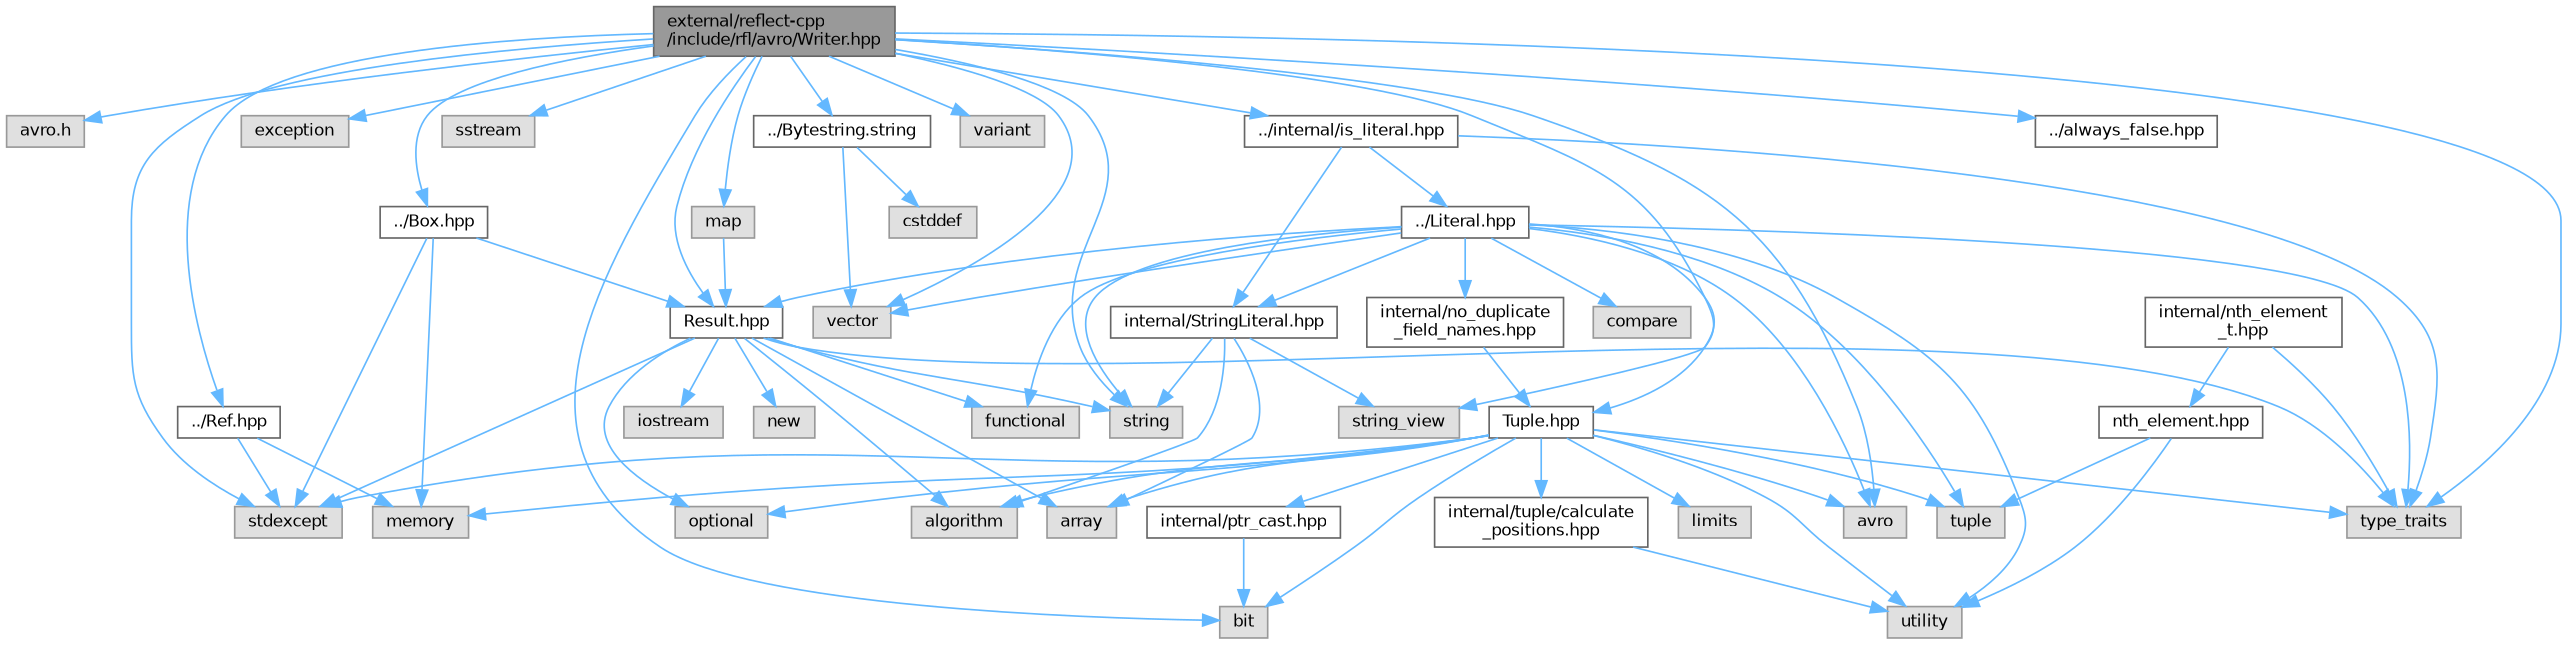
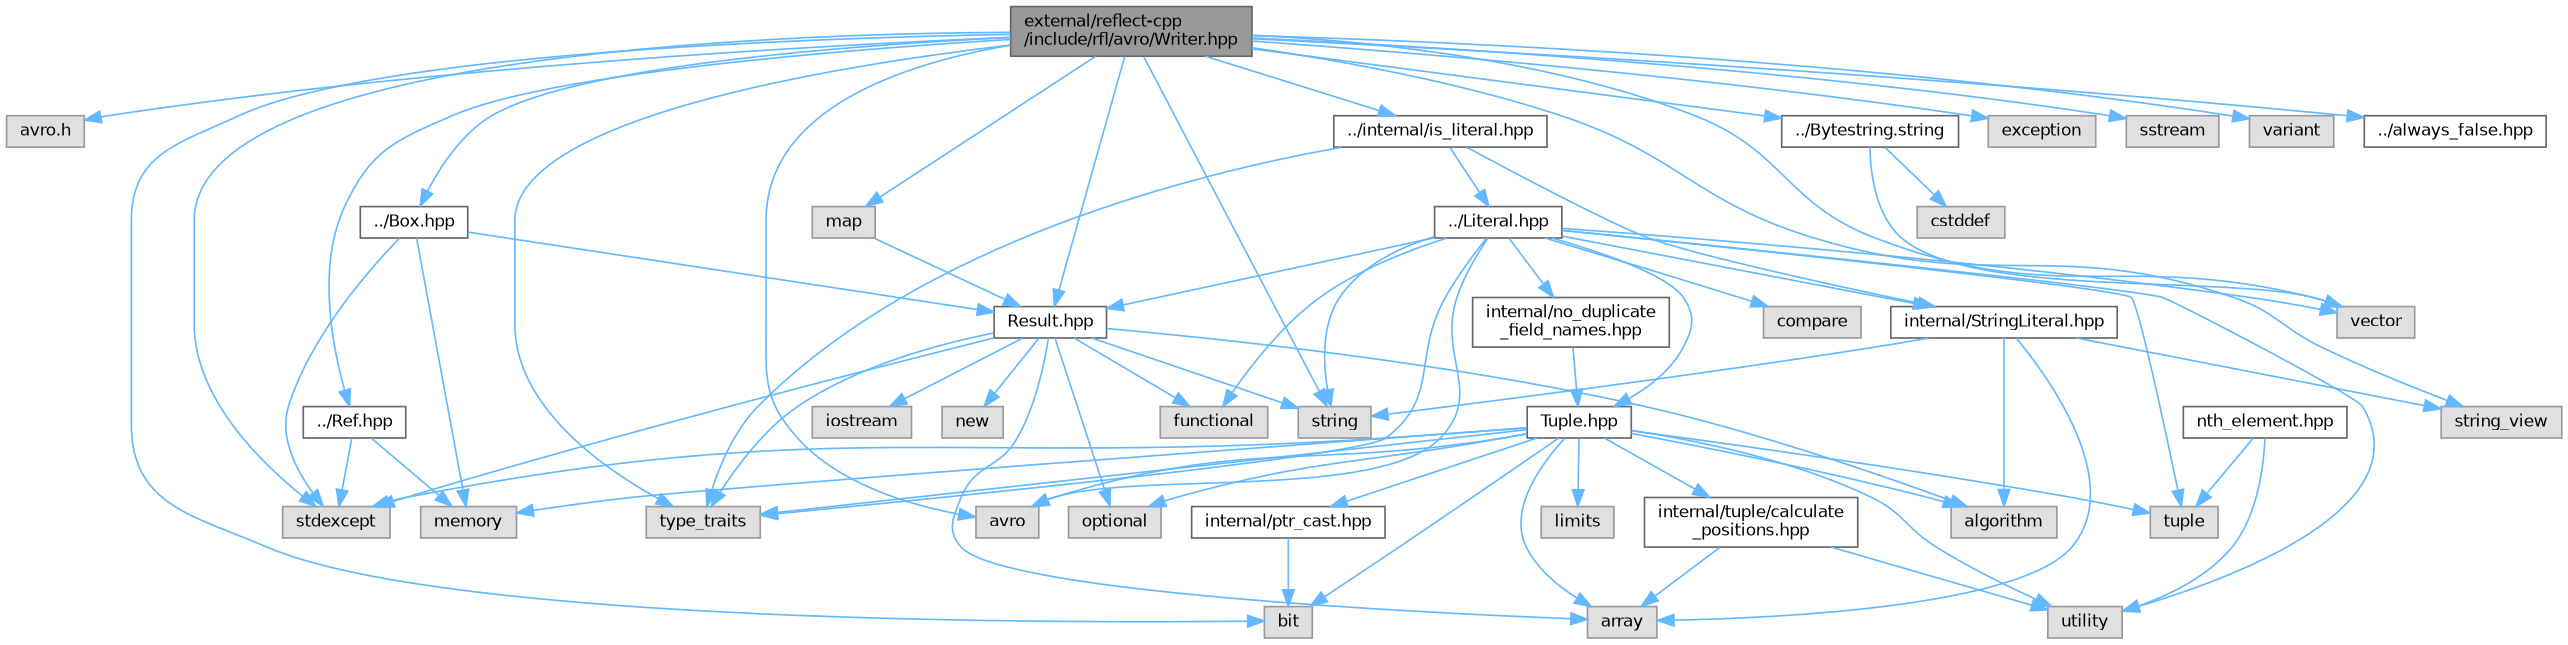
node "internal/nth_element _t.hpp": removed
edge "internal/tuple/calculate _positions.hpp" -> "array": added
